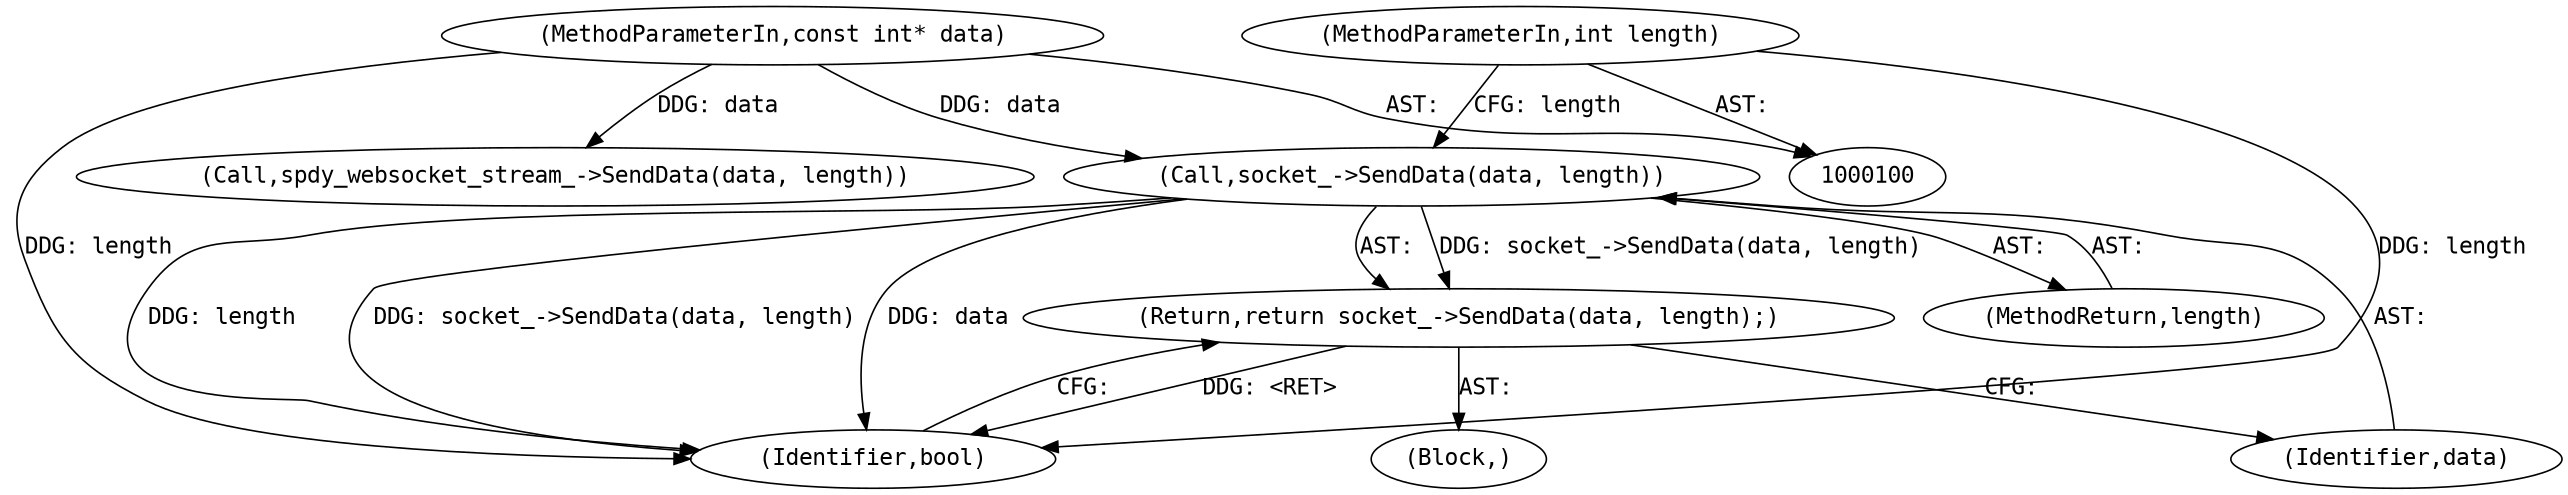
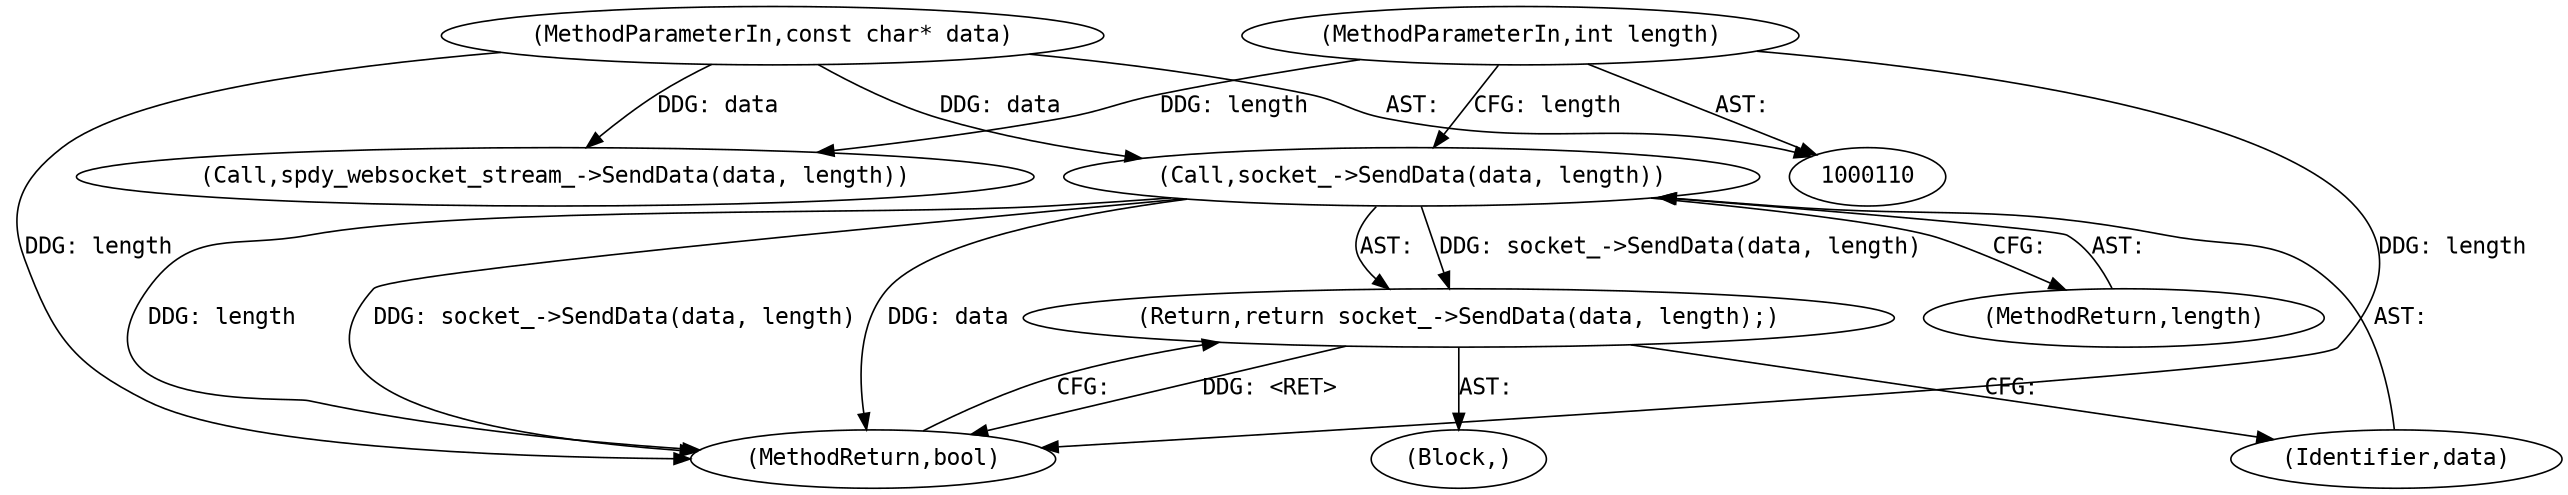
node "(MethodParameterIn,const int* data)": label "(MethodParameterIn,const int* data)" -> "(MethodParameterIn,const char* data)"
edge "(MethodParameterIn,int length)" -> "(Call,spdy_websocket_stream_->SendData(data, length))": added, label "DDG: length"
node "1000100": label "1000100" -> "1000110"
edge "(Call,socket_->SendData(data, length))" -> "(MethodReturn,length)": label "AST: " -> "CFG: "
node "(Identifier,bool)": label "(Identifier,bool)" -> "(MethodReturn,bool)"
